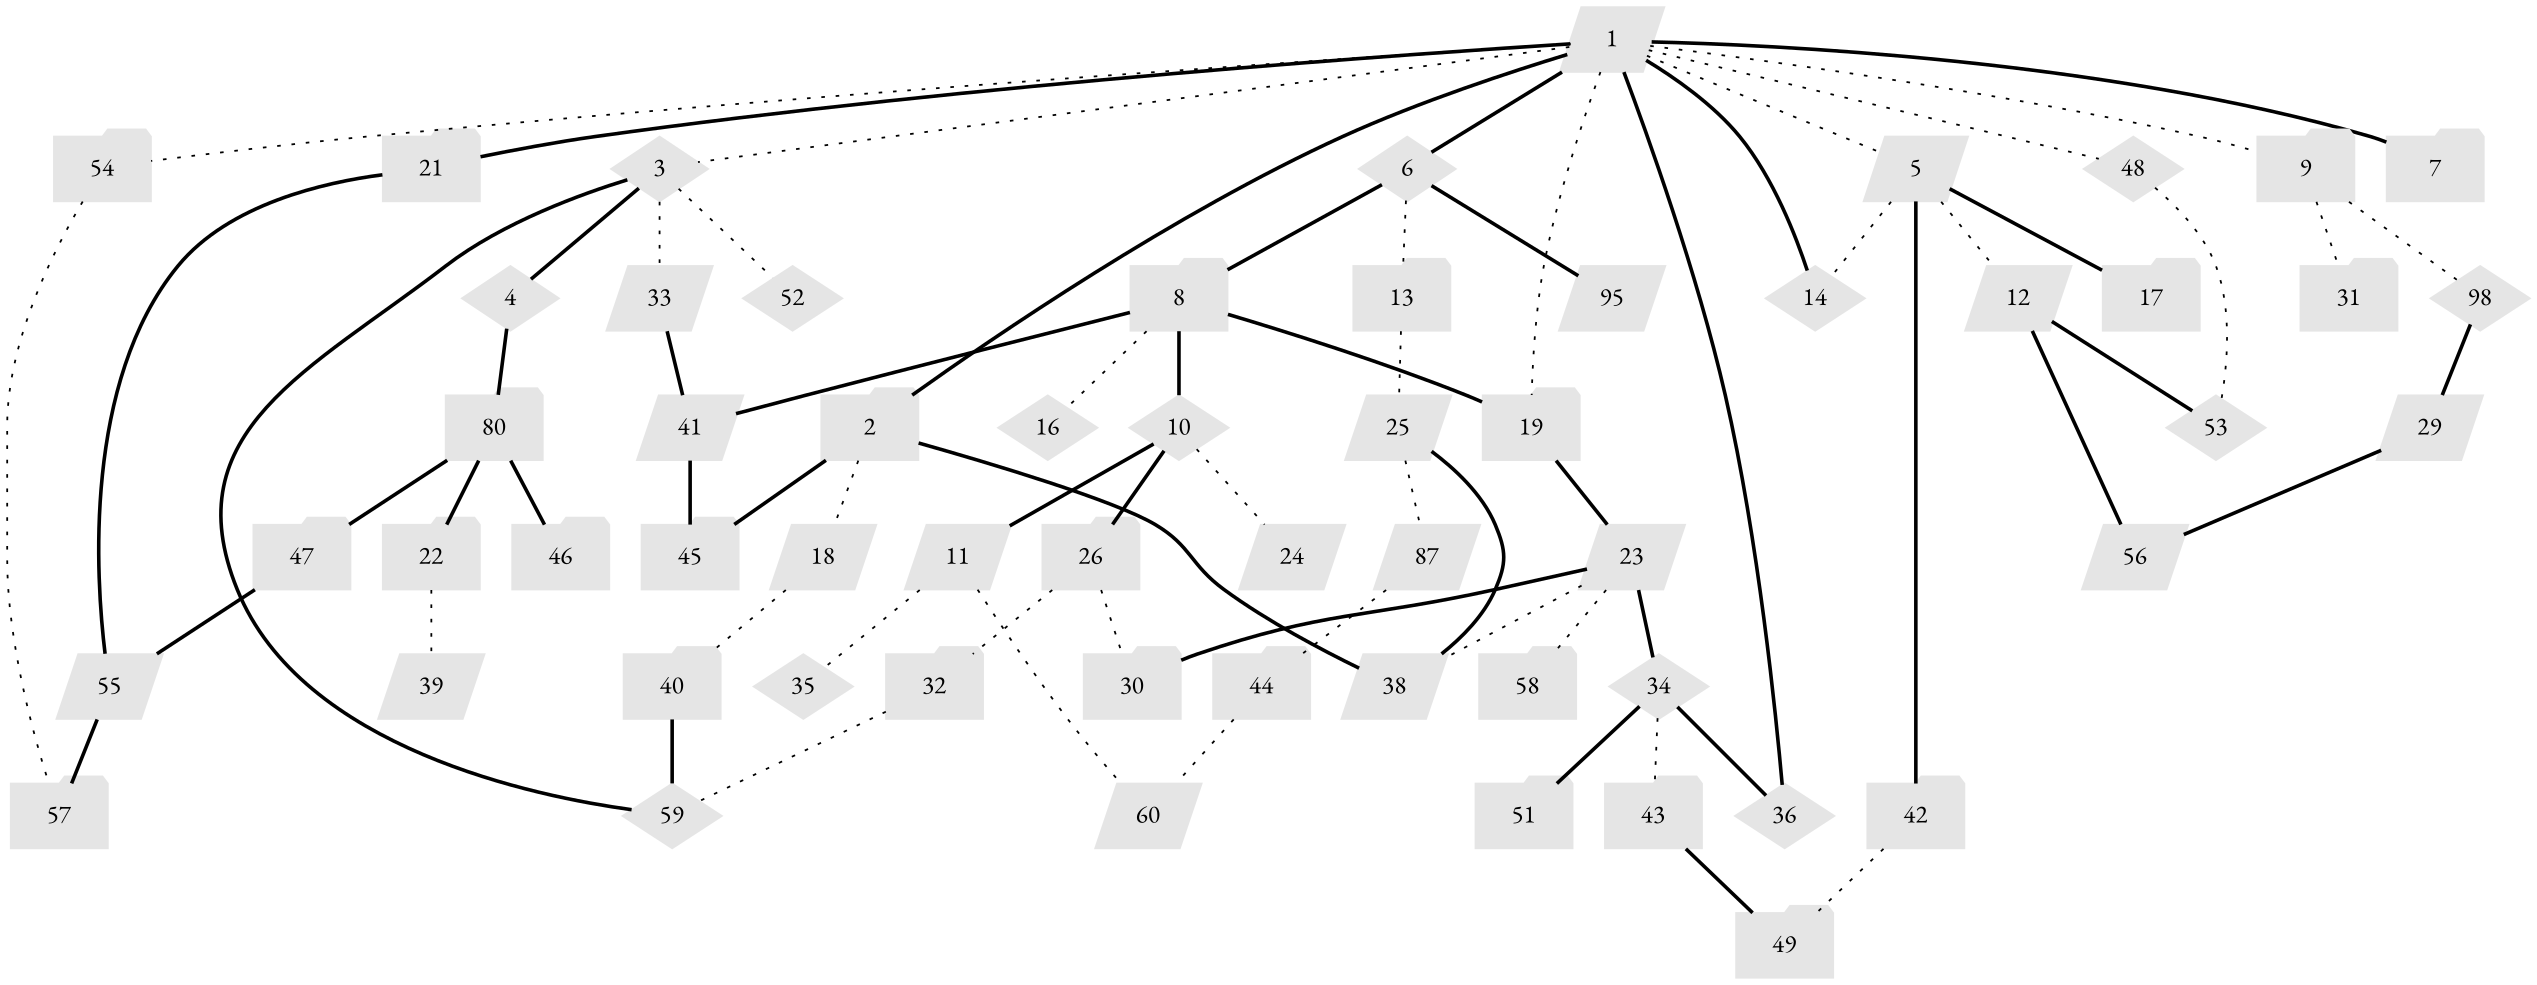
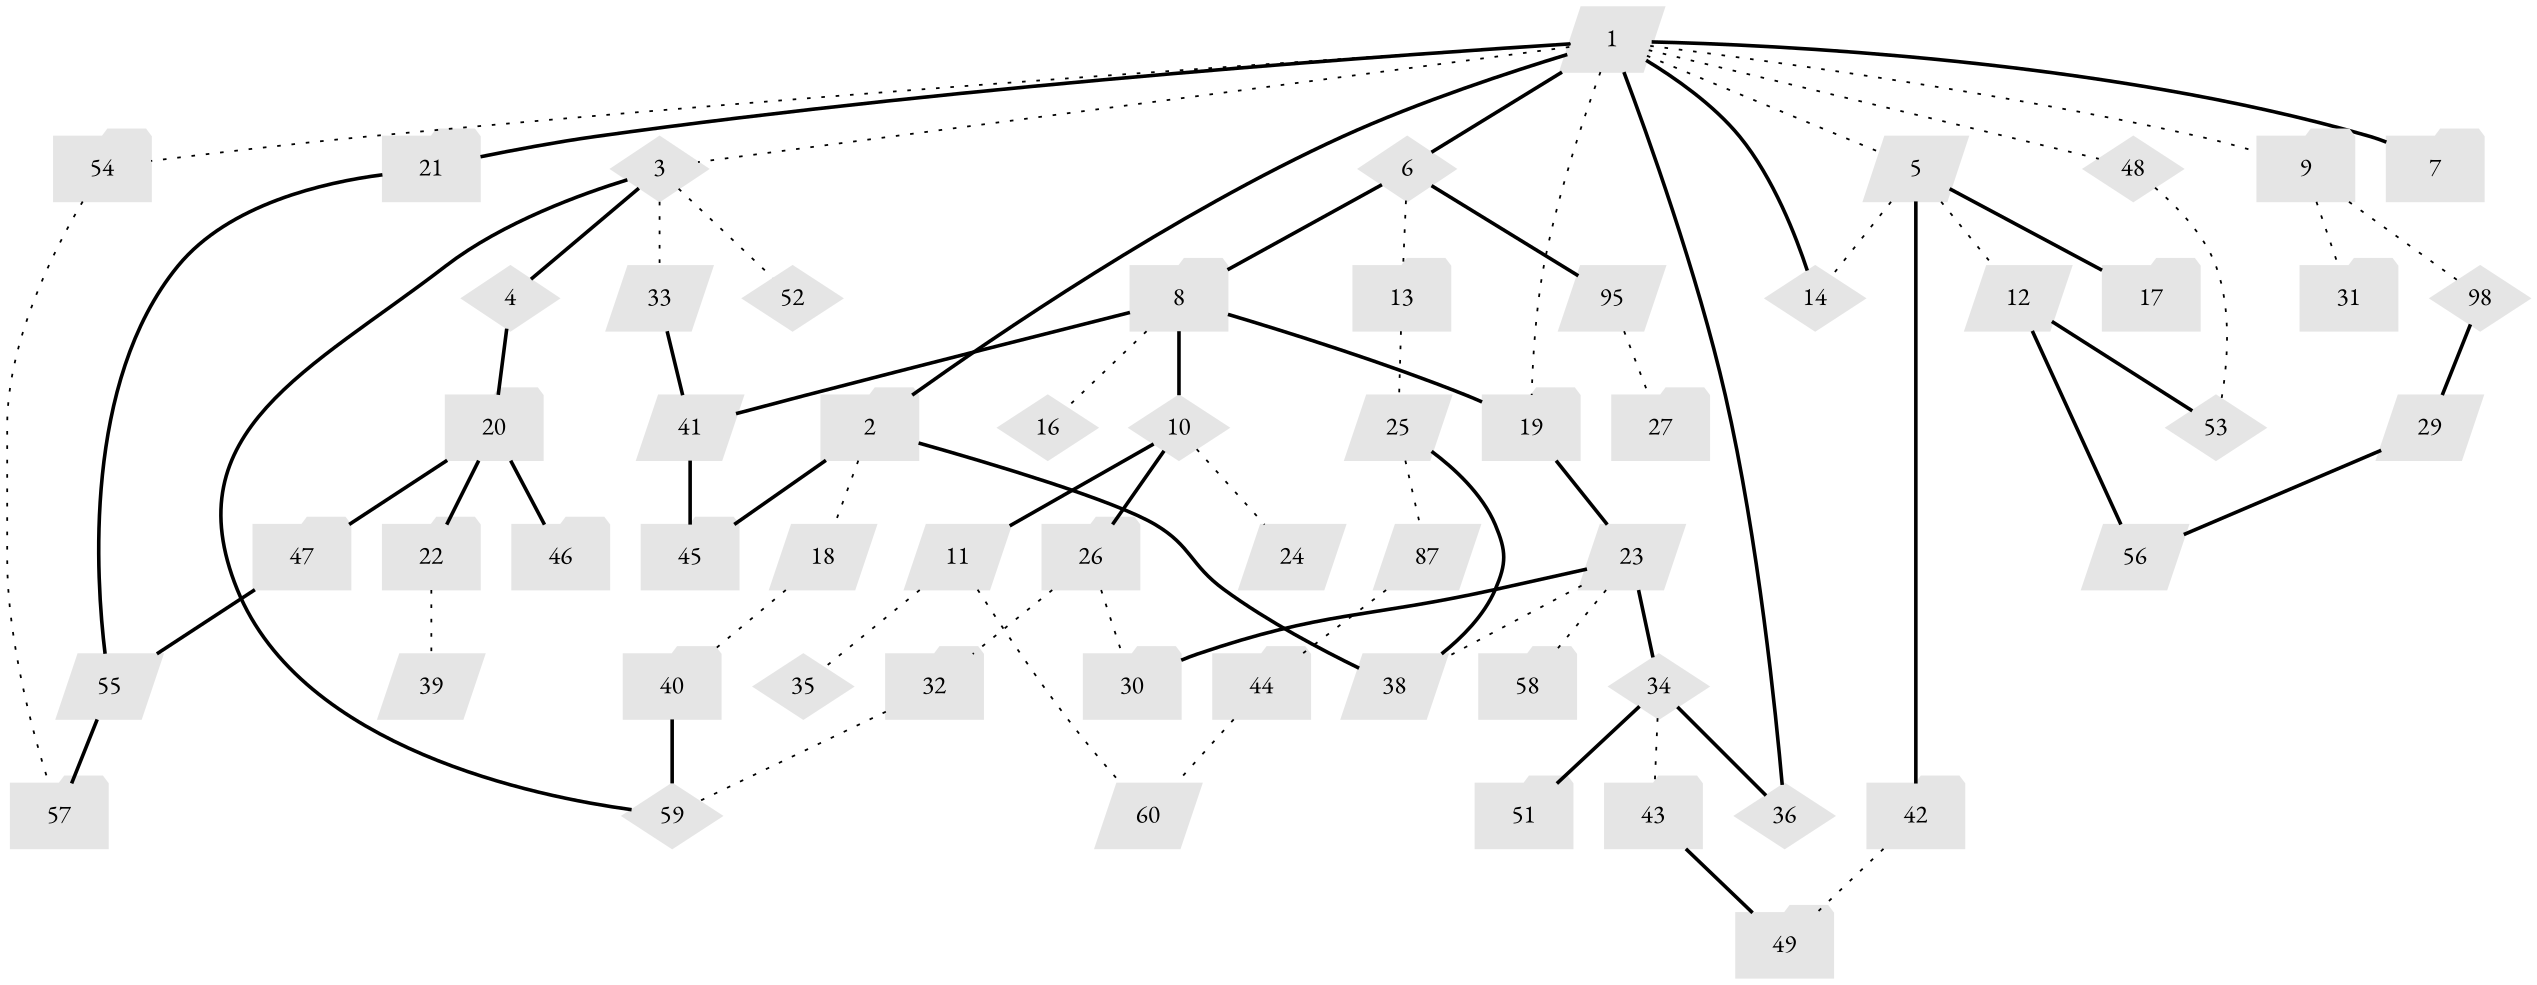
node "80": label "80" -> "20"
node "27": added
